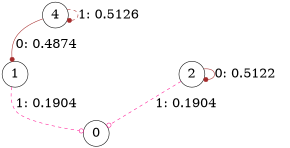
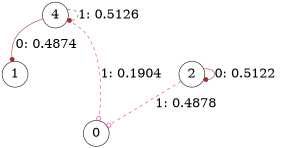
edge "2" -> "0": label "1: 0.1904   " -> "1: 0.4878   "
edge "1" -> "0": now "4" -> "0"
